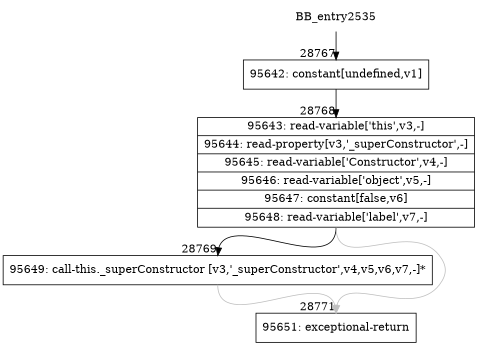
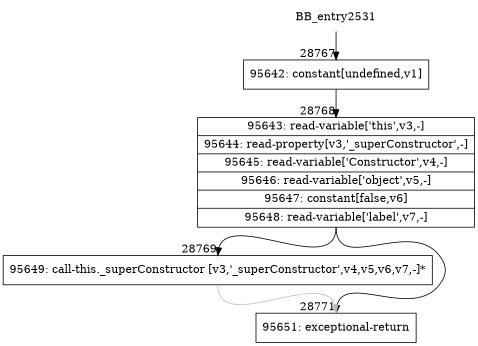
node "BB_entry2535": label "BB_entry2535" -> "BB_entry2531"
edge "95643: read-variable['this',v3,-]" -> "95651: exceptional-return": color gray -> black
